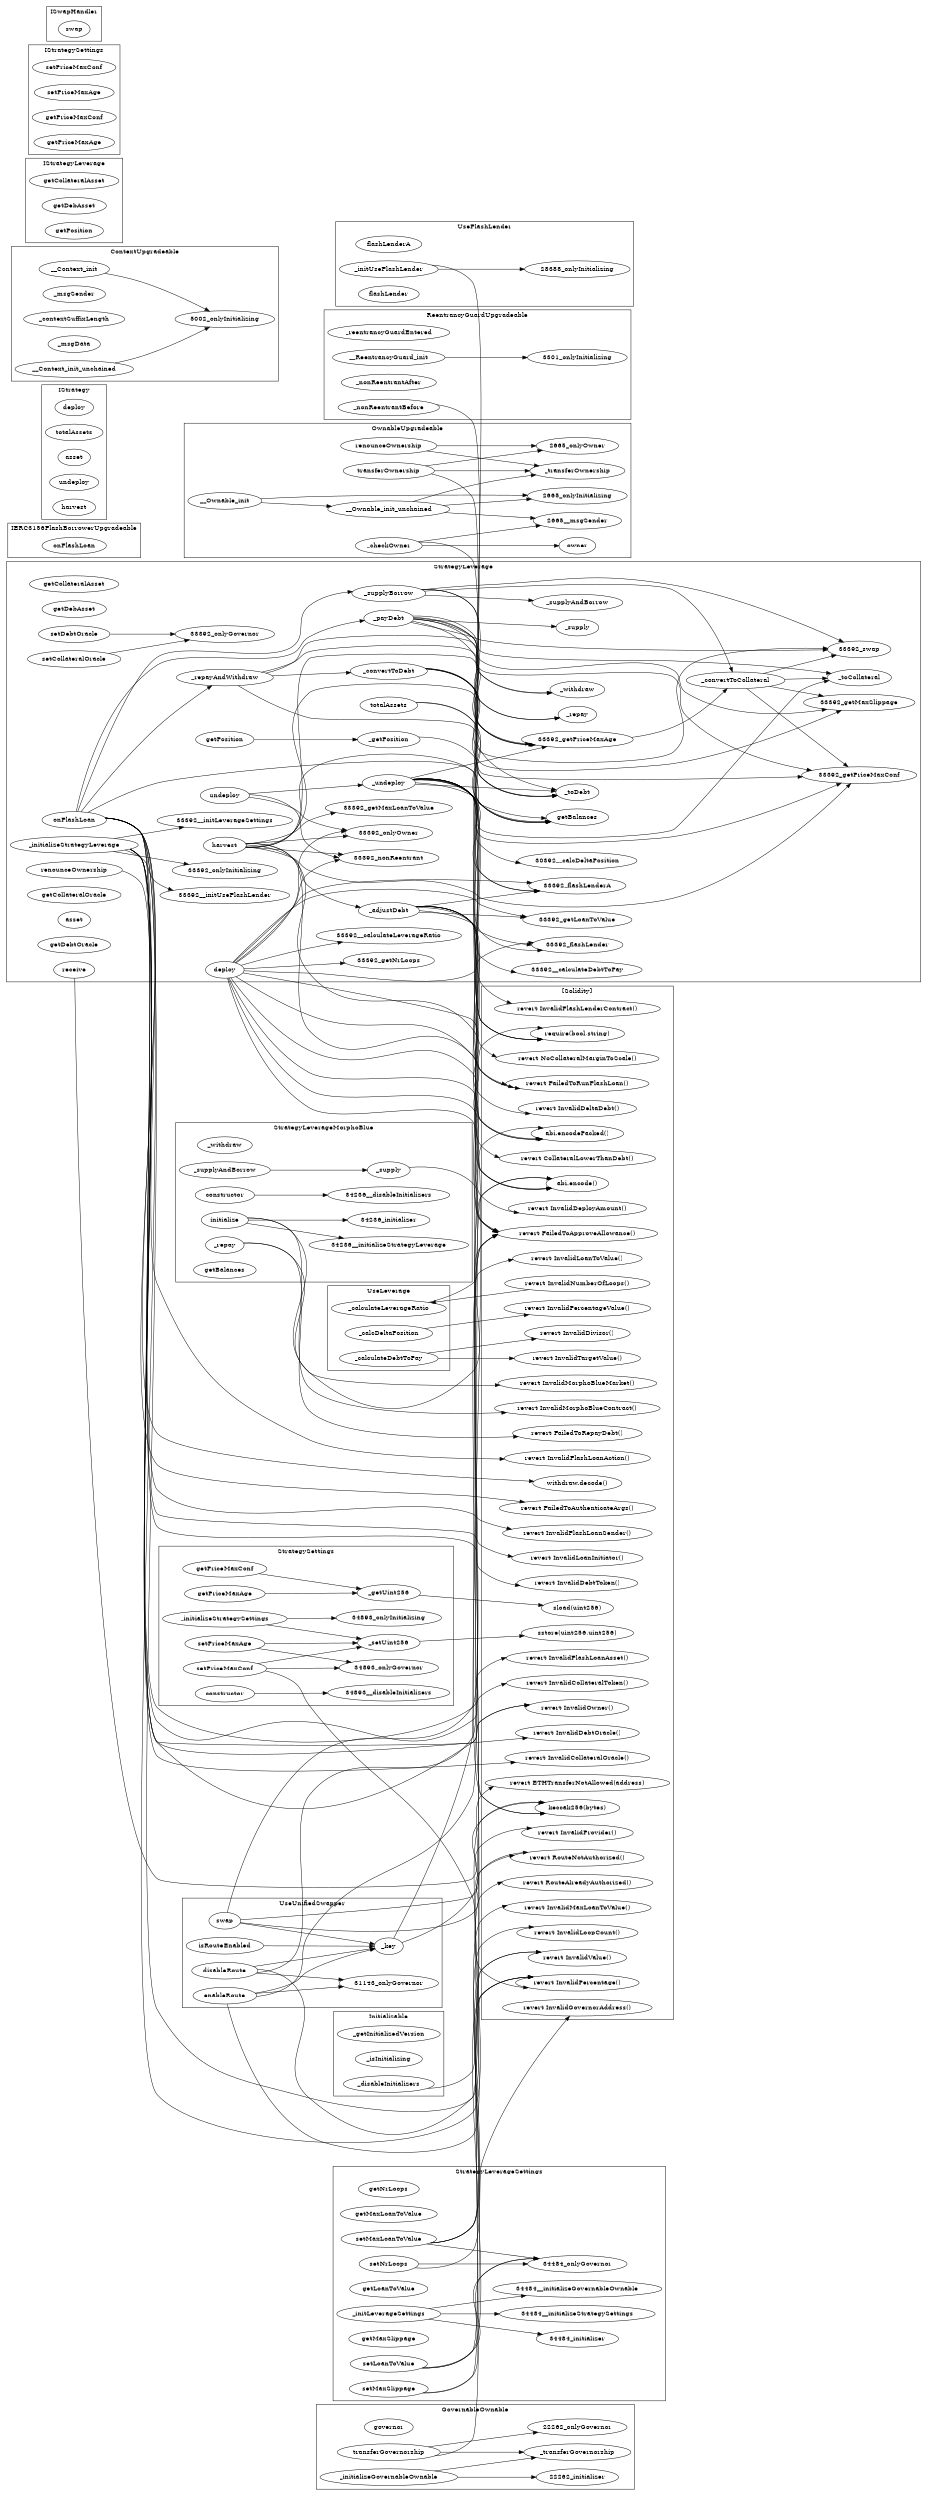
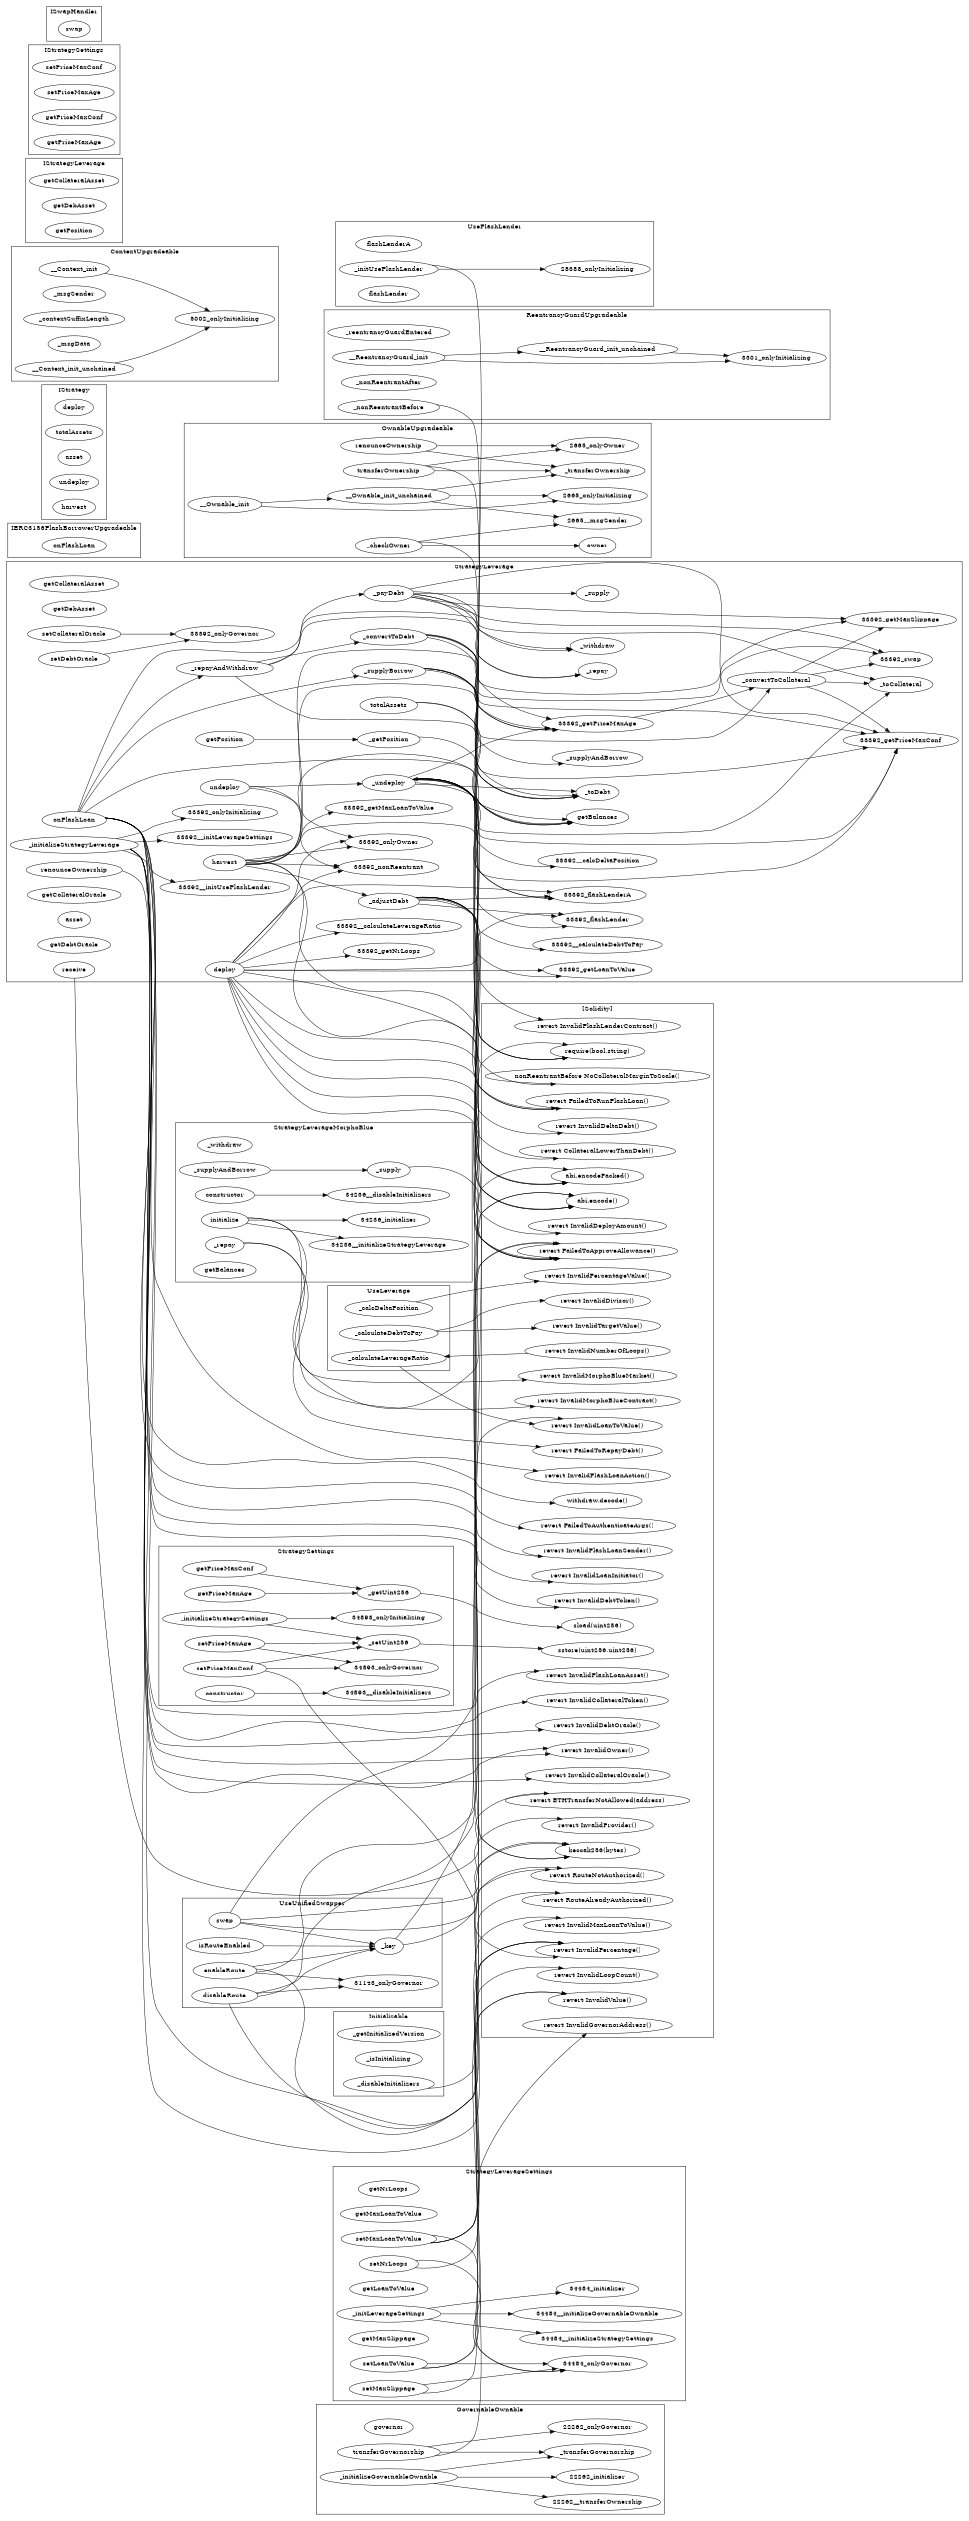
node "__ReentrancyGuard_init_unchained": added
edge "_supplyBorrow" -> "33392_swap": now "_supplyBorrow" -> "33392_getPriceMaxConf"
node "30392__calcDeltaPosition": label "30392__calcDeltaPosition" -> "33392__calcDeltaPosition"
edge "_undeploy" -> "revert FailedToRunFlashLoan()": reversed
node "revert NoCollateralMarginToScale()": label "revert NoCollateralMarginToScale()" -> "nonReentrantBefore NoCollateralMarginToScale()"
edge "disableRoute" -> "revert FailedToApproveAllowance()": now "disableRoute" -> "revert InvalidLoanToValue()"
node "22262__transferOwnership": added
